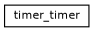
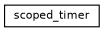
node "timer_timer": label "timer_timer" -> "scoped_timer"
